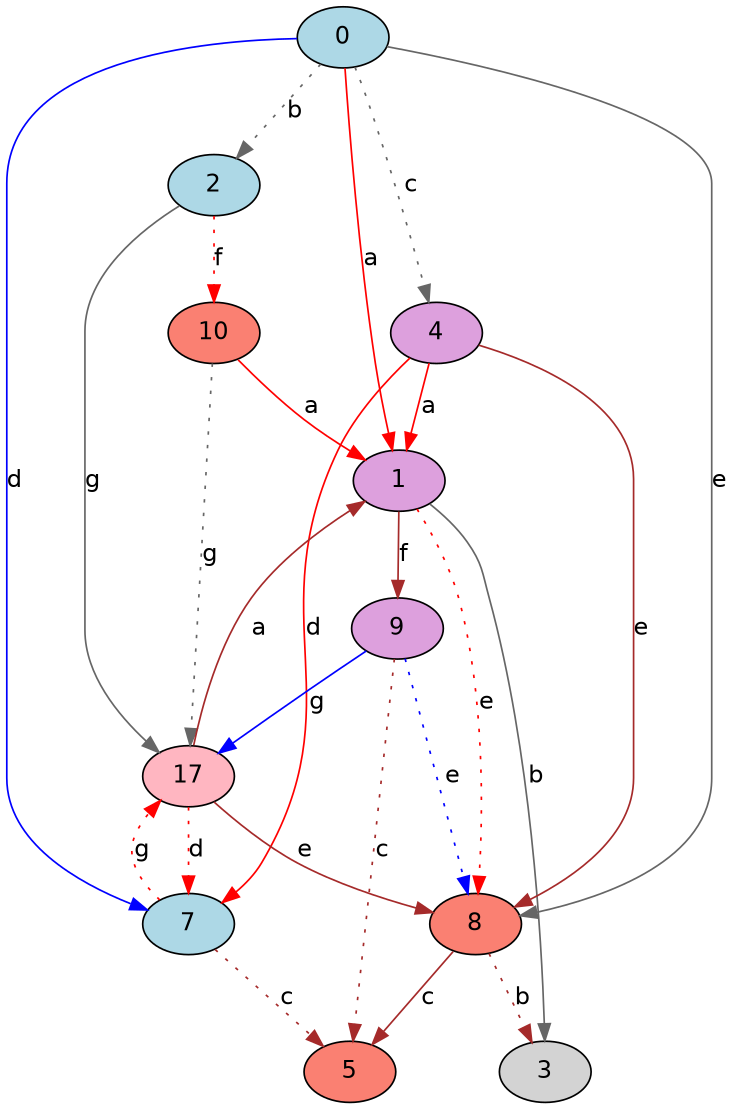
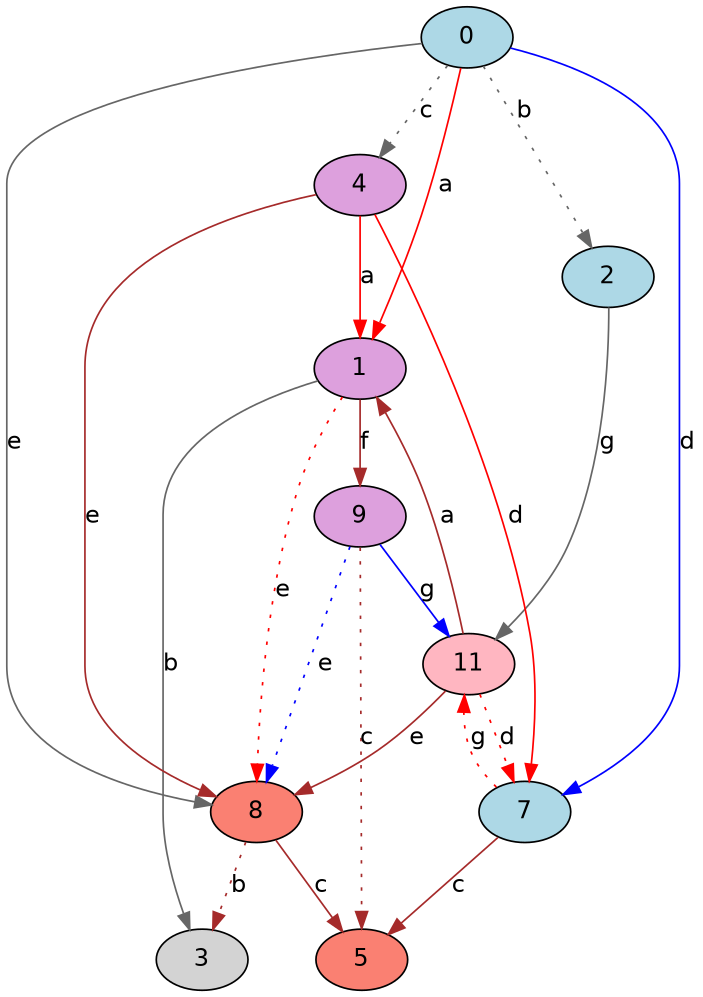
node "10": removed
node "17": label "17" -> "11"
edge "7" -> "5": style dotted -> solid
